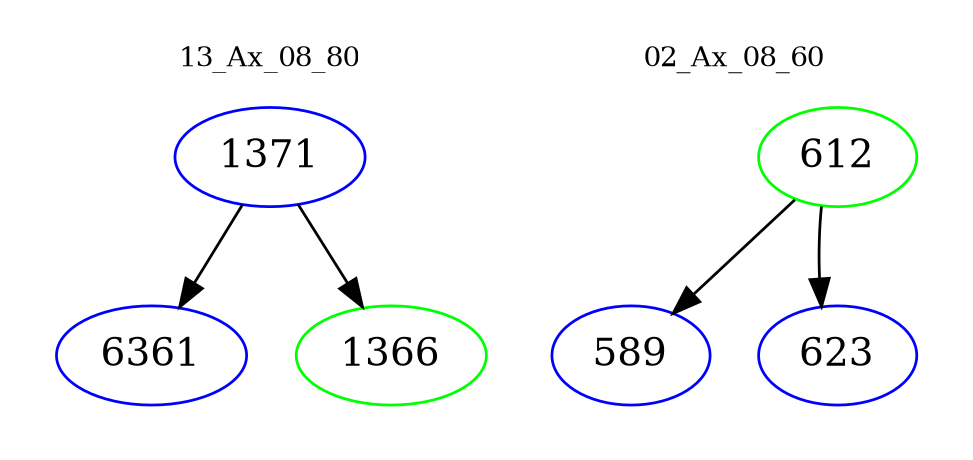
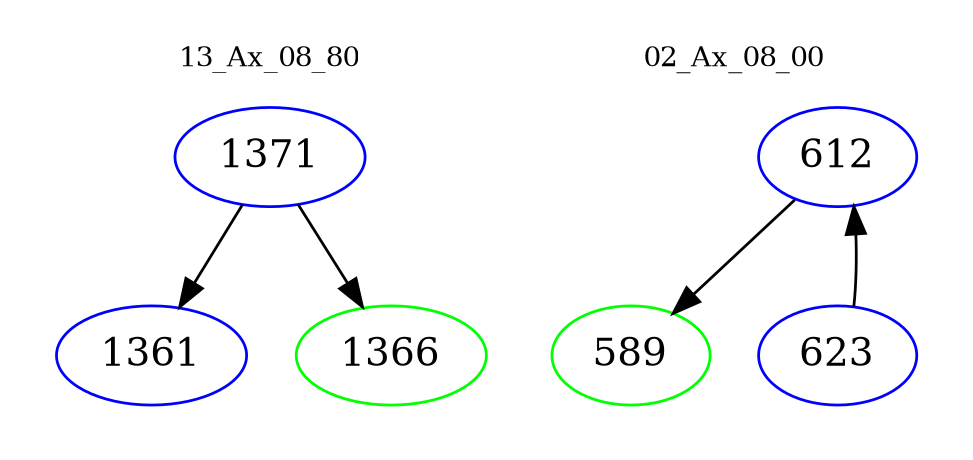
cluster "02_Ax_08_60": label "02_Ax_08_60" -> "02_Ax_08_00"
node "612": color green -> blue
edge "612" -> "623": reversed
node "6361": label "6361" -> "1361"
node "589": color blue -> green
